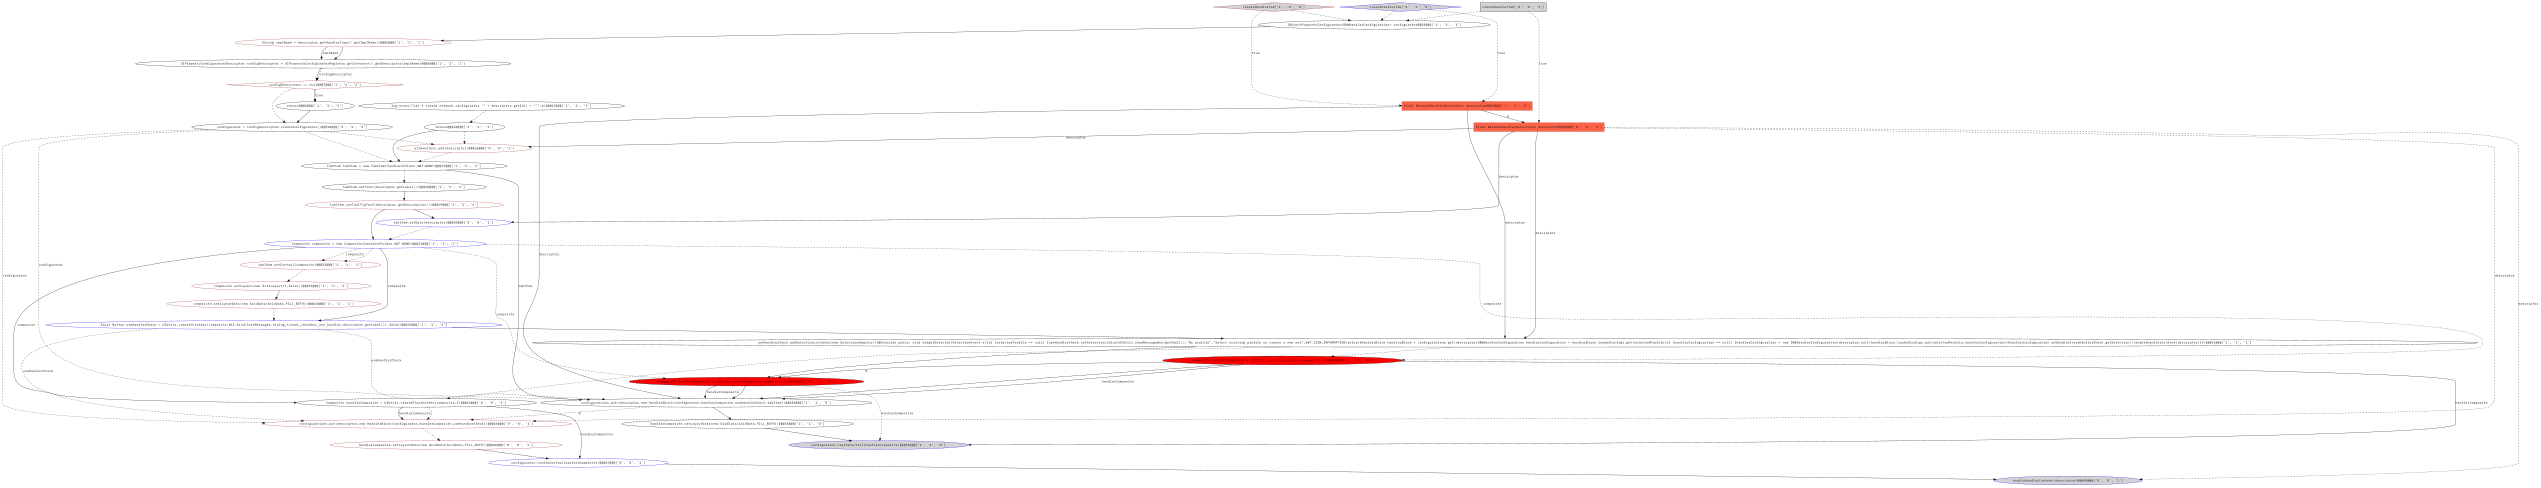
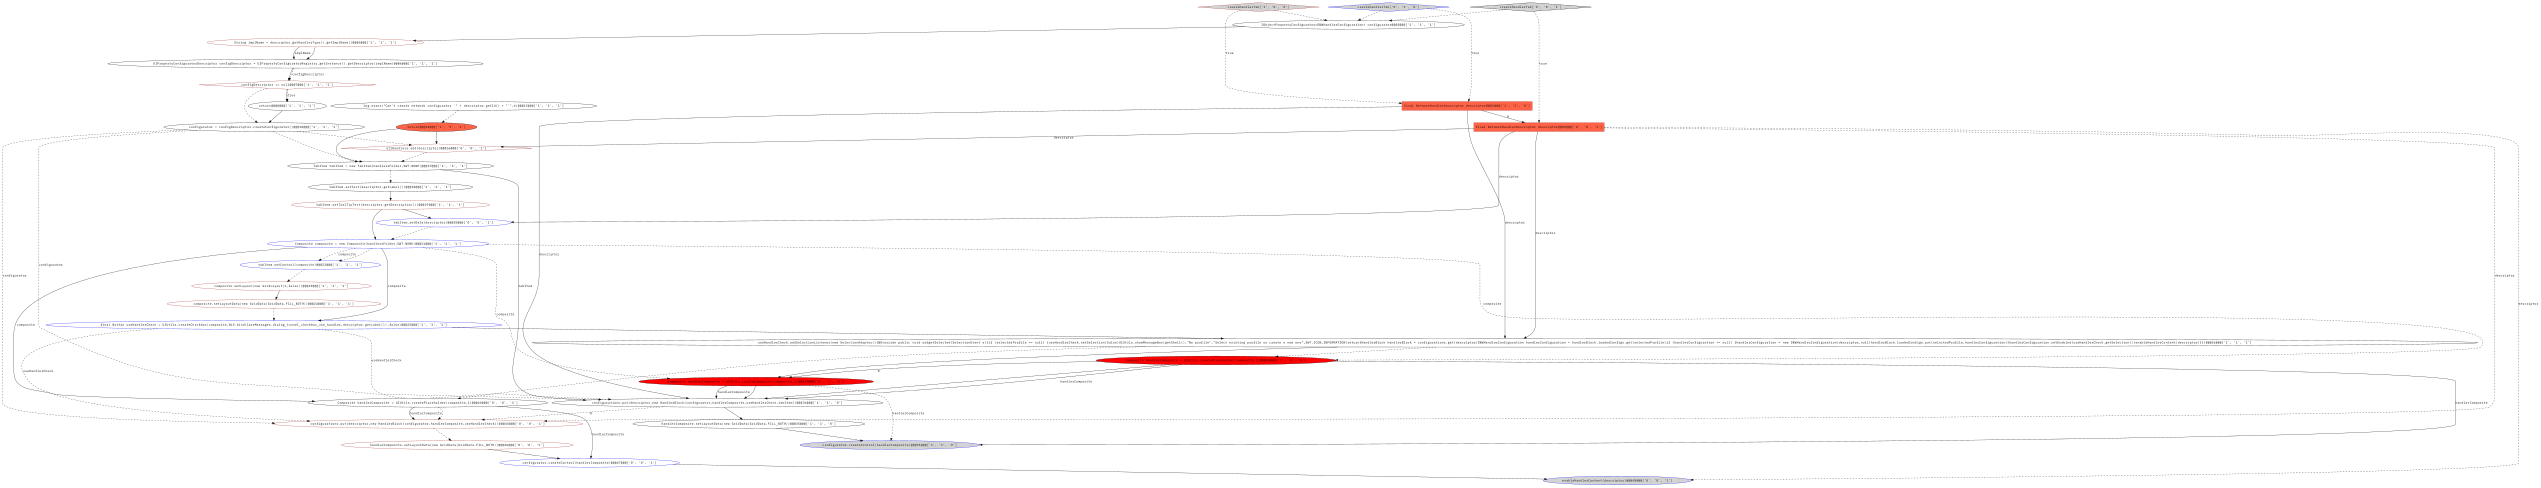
node "createHandlerTab['0', '0', '1']": shape box -> diamond
node "return@@@14@@@['1', '1', '1']": fillcolor white -> tomato
edge "return@@@14@@@['1', '1', '1']" -> "allHandlers.add(descriptor)@@@16@@@['0', '0', '1']": style dashed -> solid
node "allHandlers.add(descriptor)@@@16@@@['0', '0', '1']": shape ellipse -> diamond
node "tabItem.setControl(composite)@@@22@@@['1', '1', '1']": color brown -> blue
